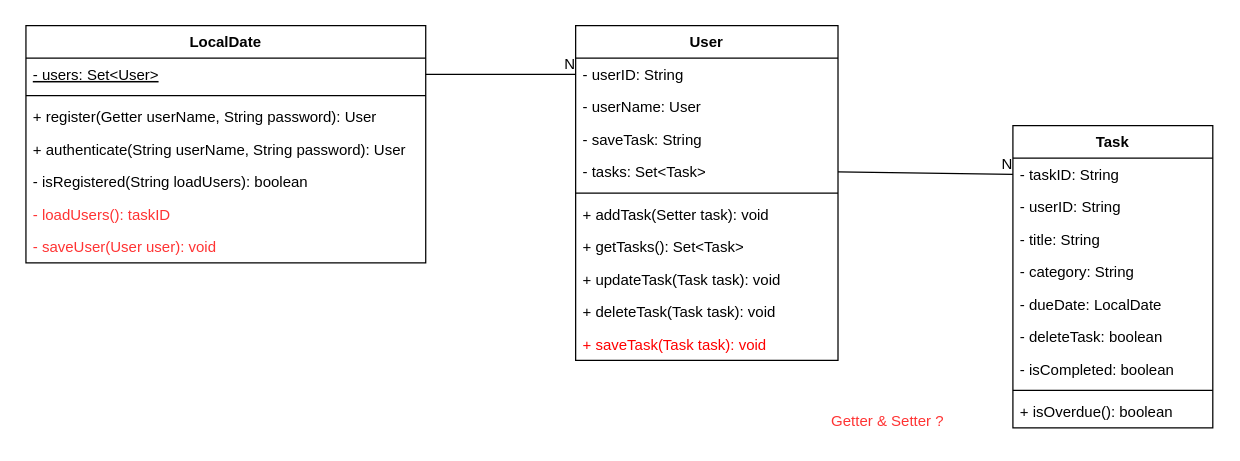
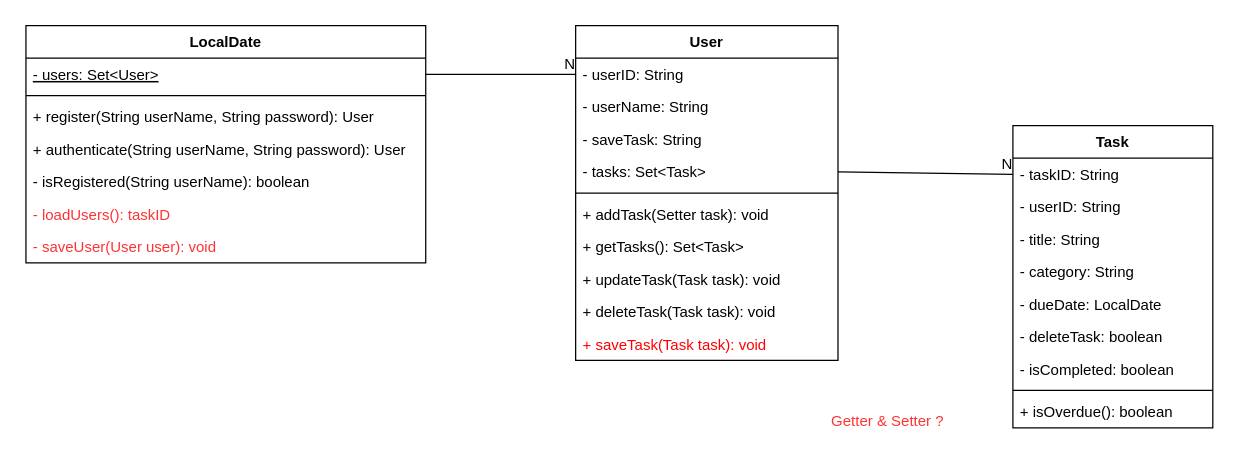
node "- userName: User": label "- userName: User" -> "- userName: String"
node "+ register(Getter userName, String password): User": label "+ register(Getter userName, String password): User" -> "+ register(String userName, String password): User"
node "- isRegistered(String loadUsers): boolean": label "- isRegistered(String loadUsers): boolean" -> "- isRegistered(String userName): boolean"
